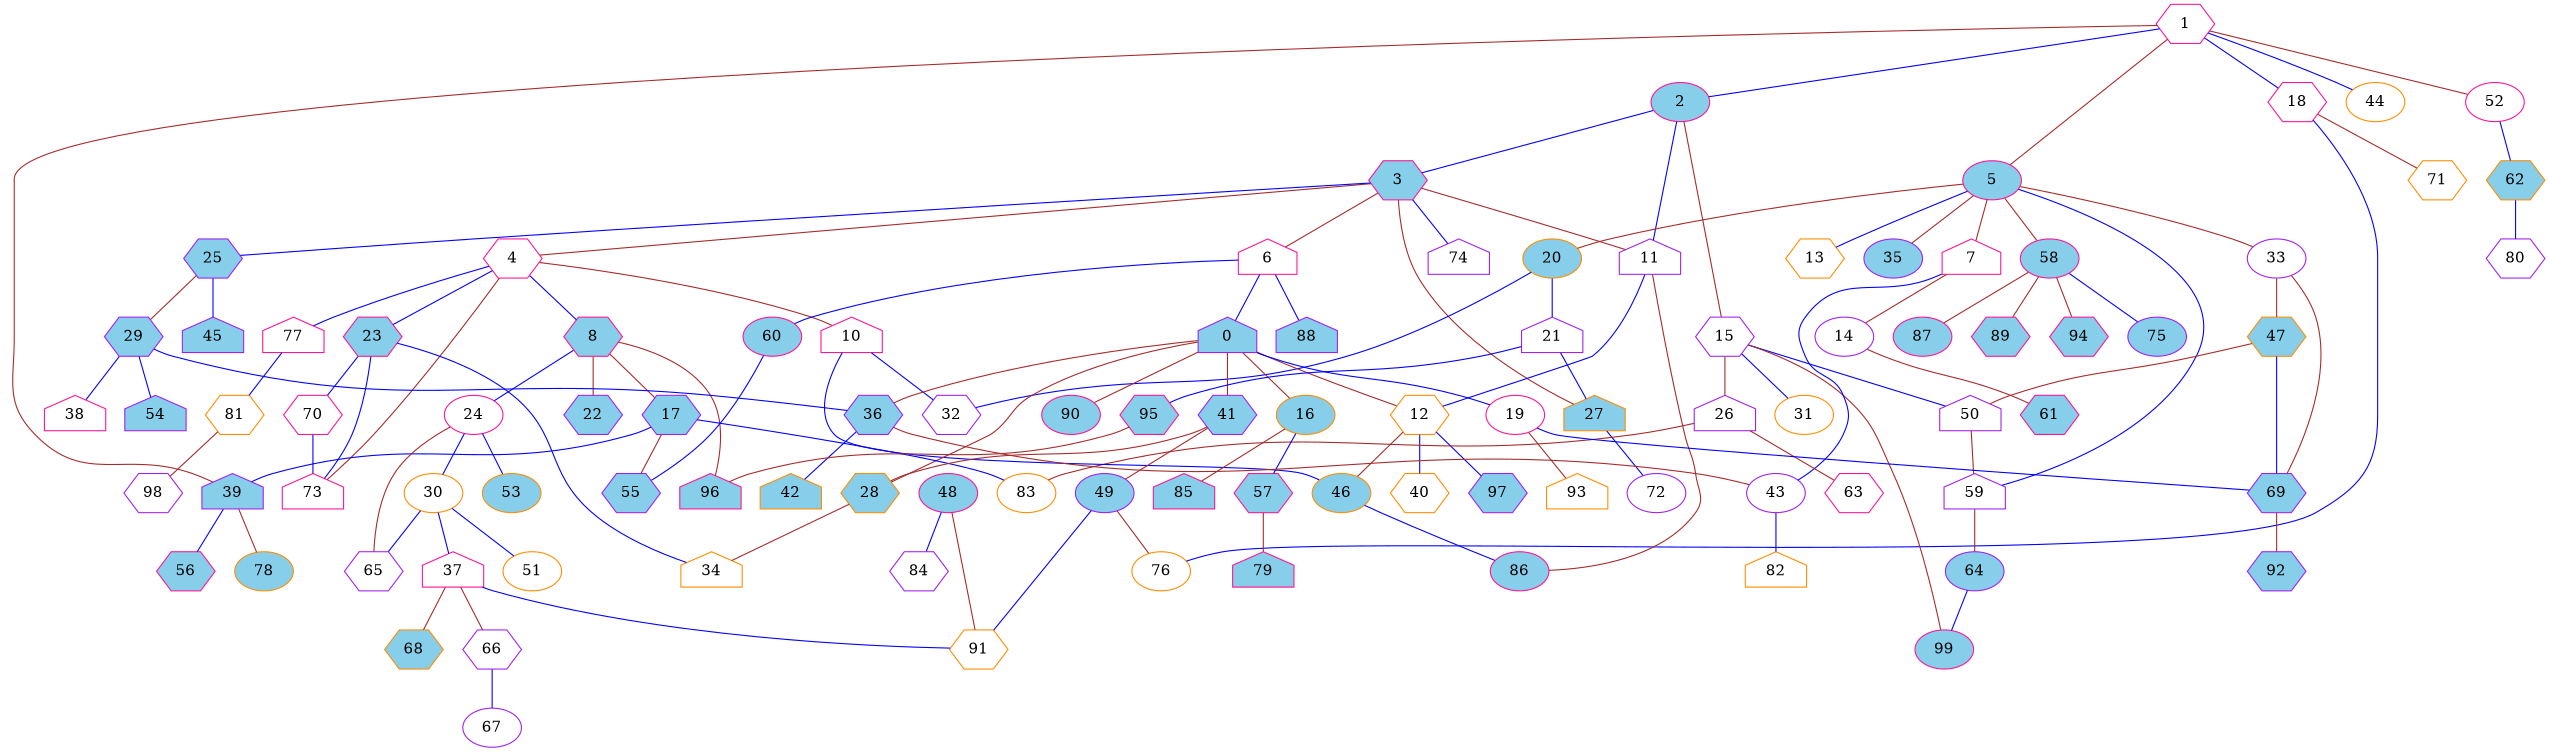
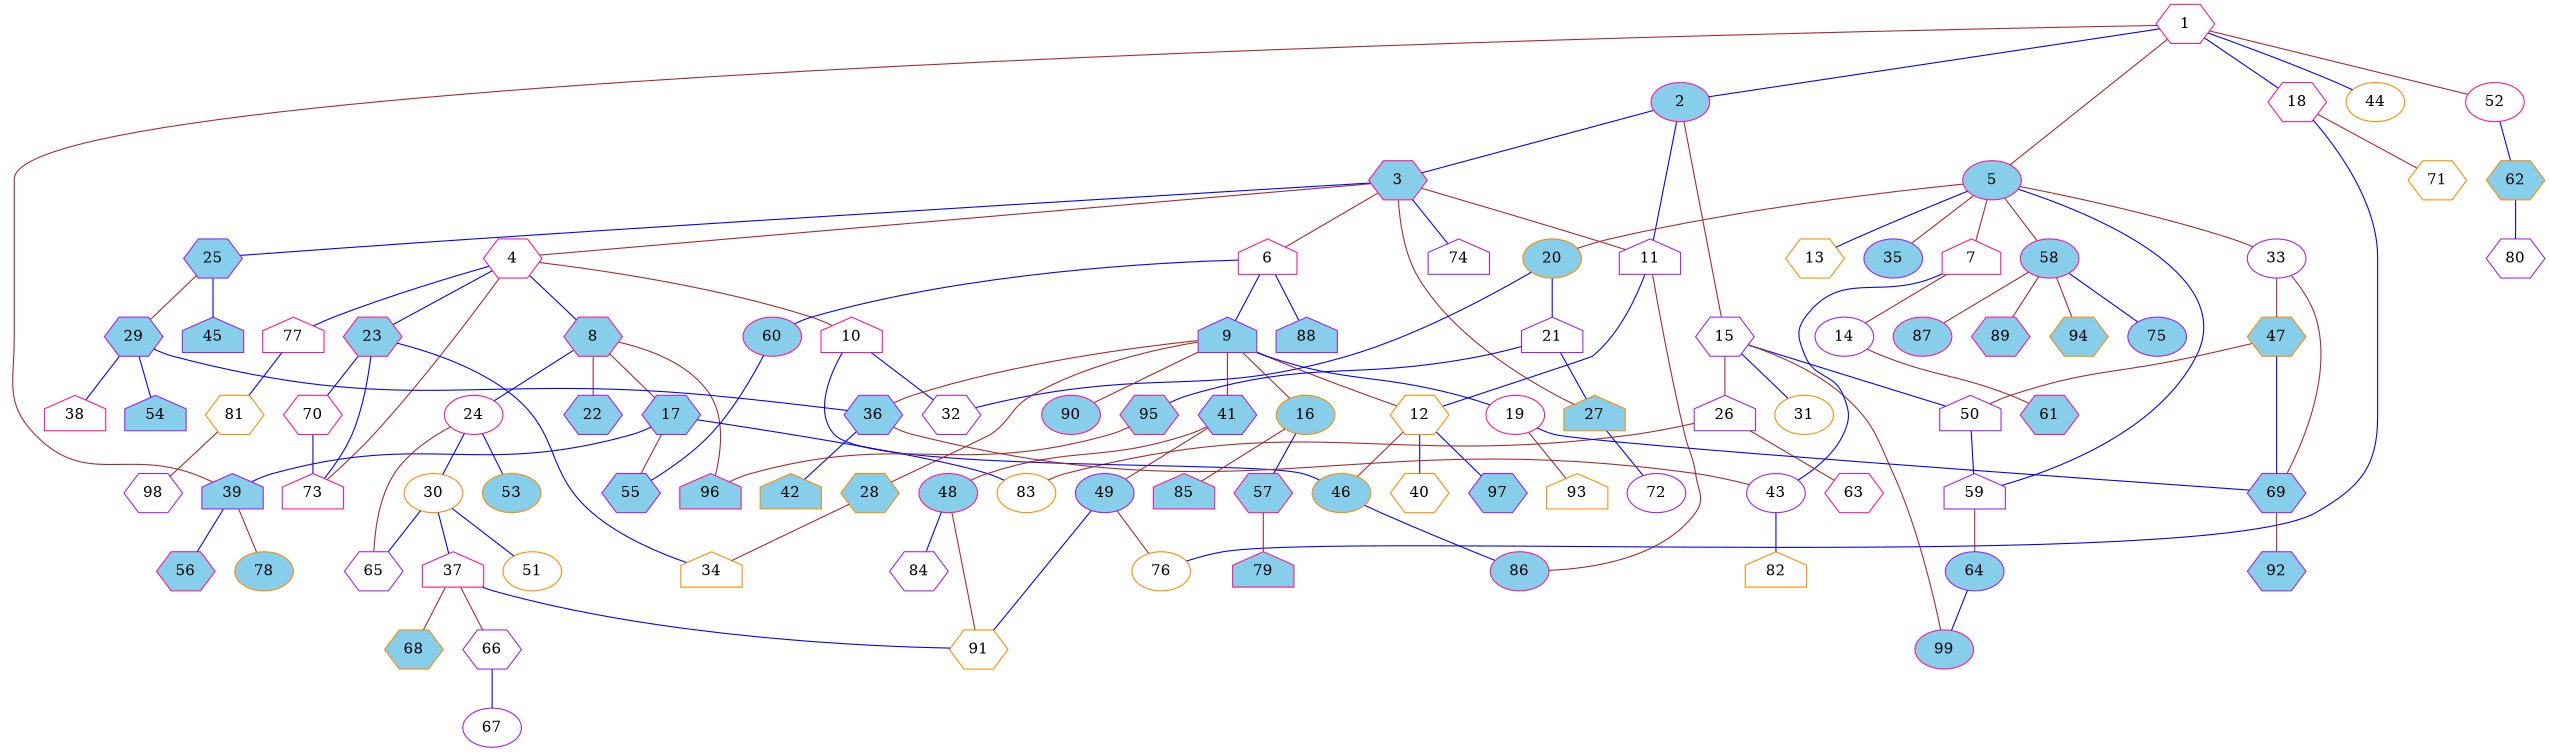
node "0": label "0" -> "9"
node "94": color deeppink -> darkorange
edge "50" -- "59": color brown -> blue
edge "41" -- "28": now "41" -- "48"
